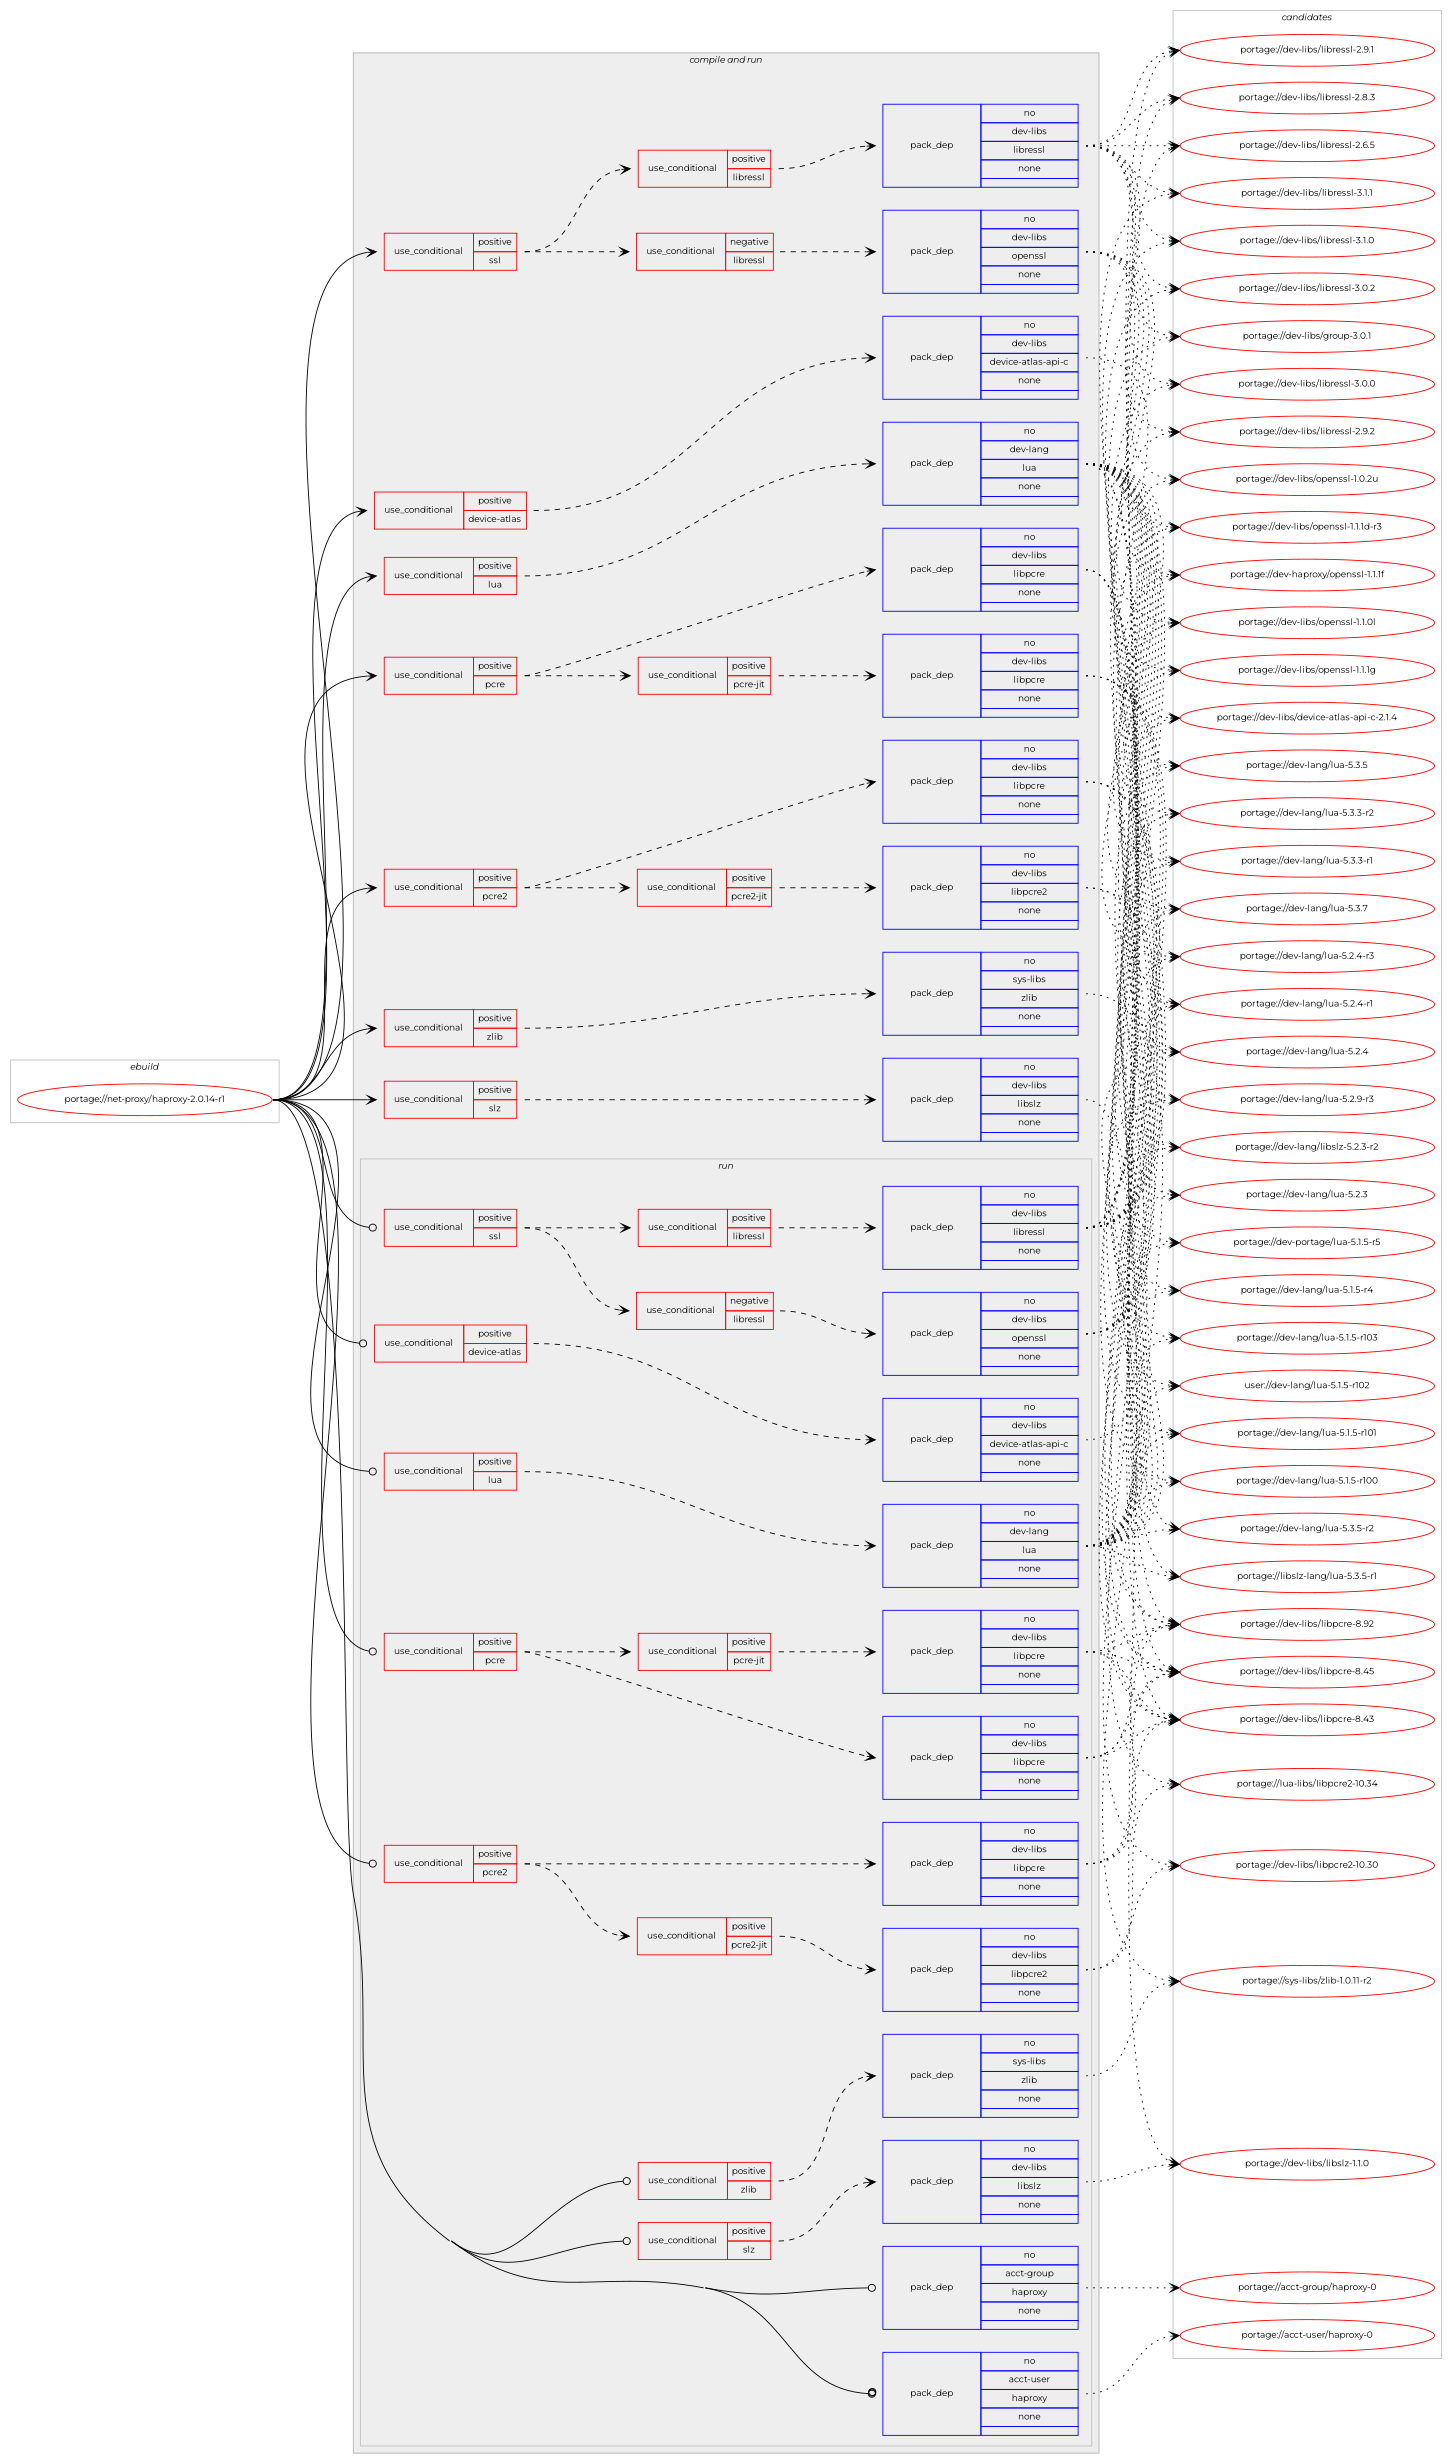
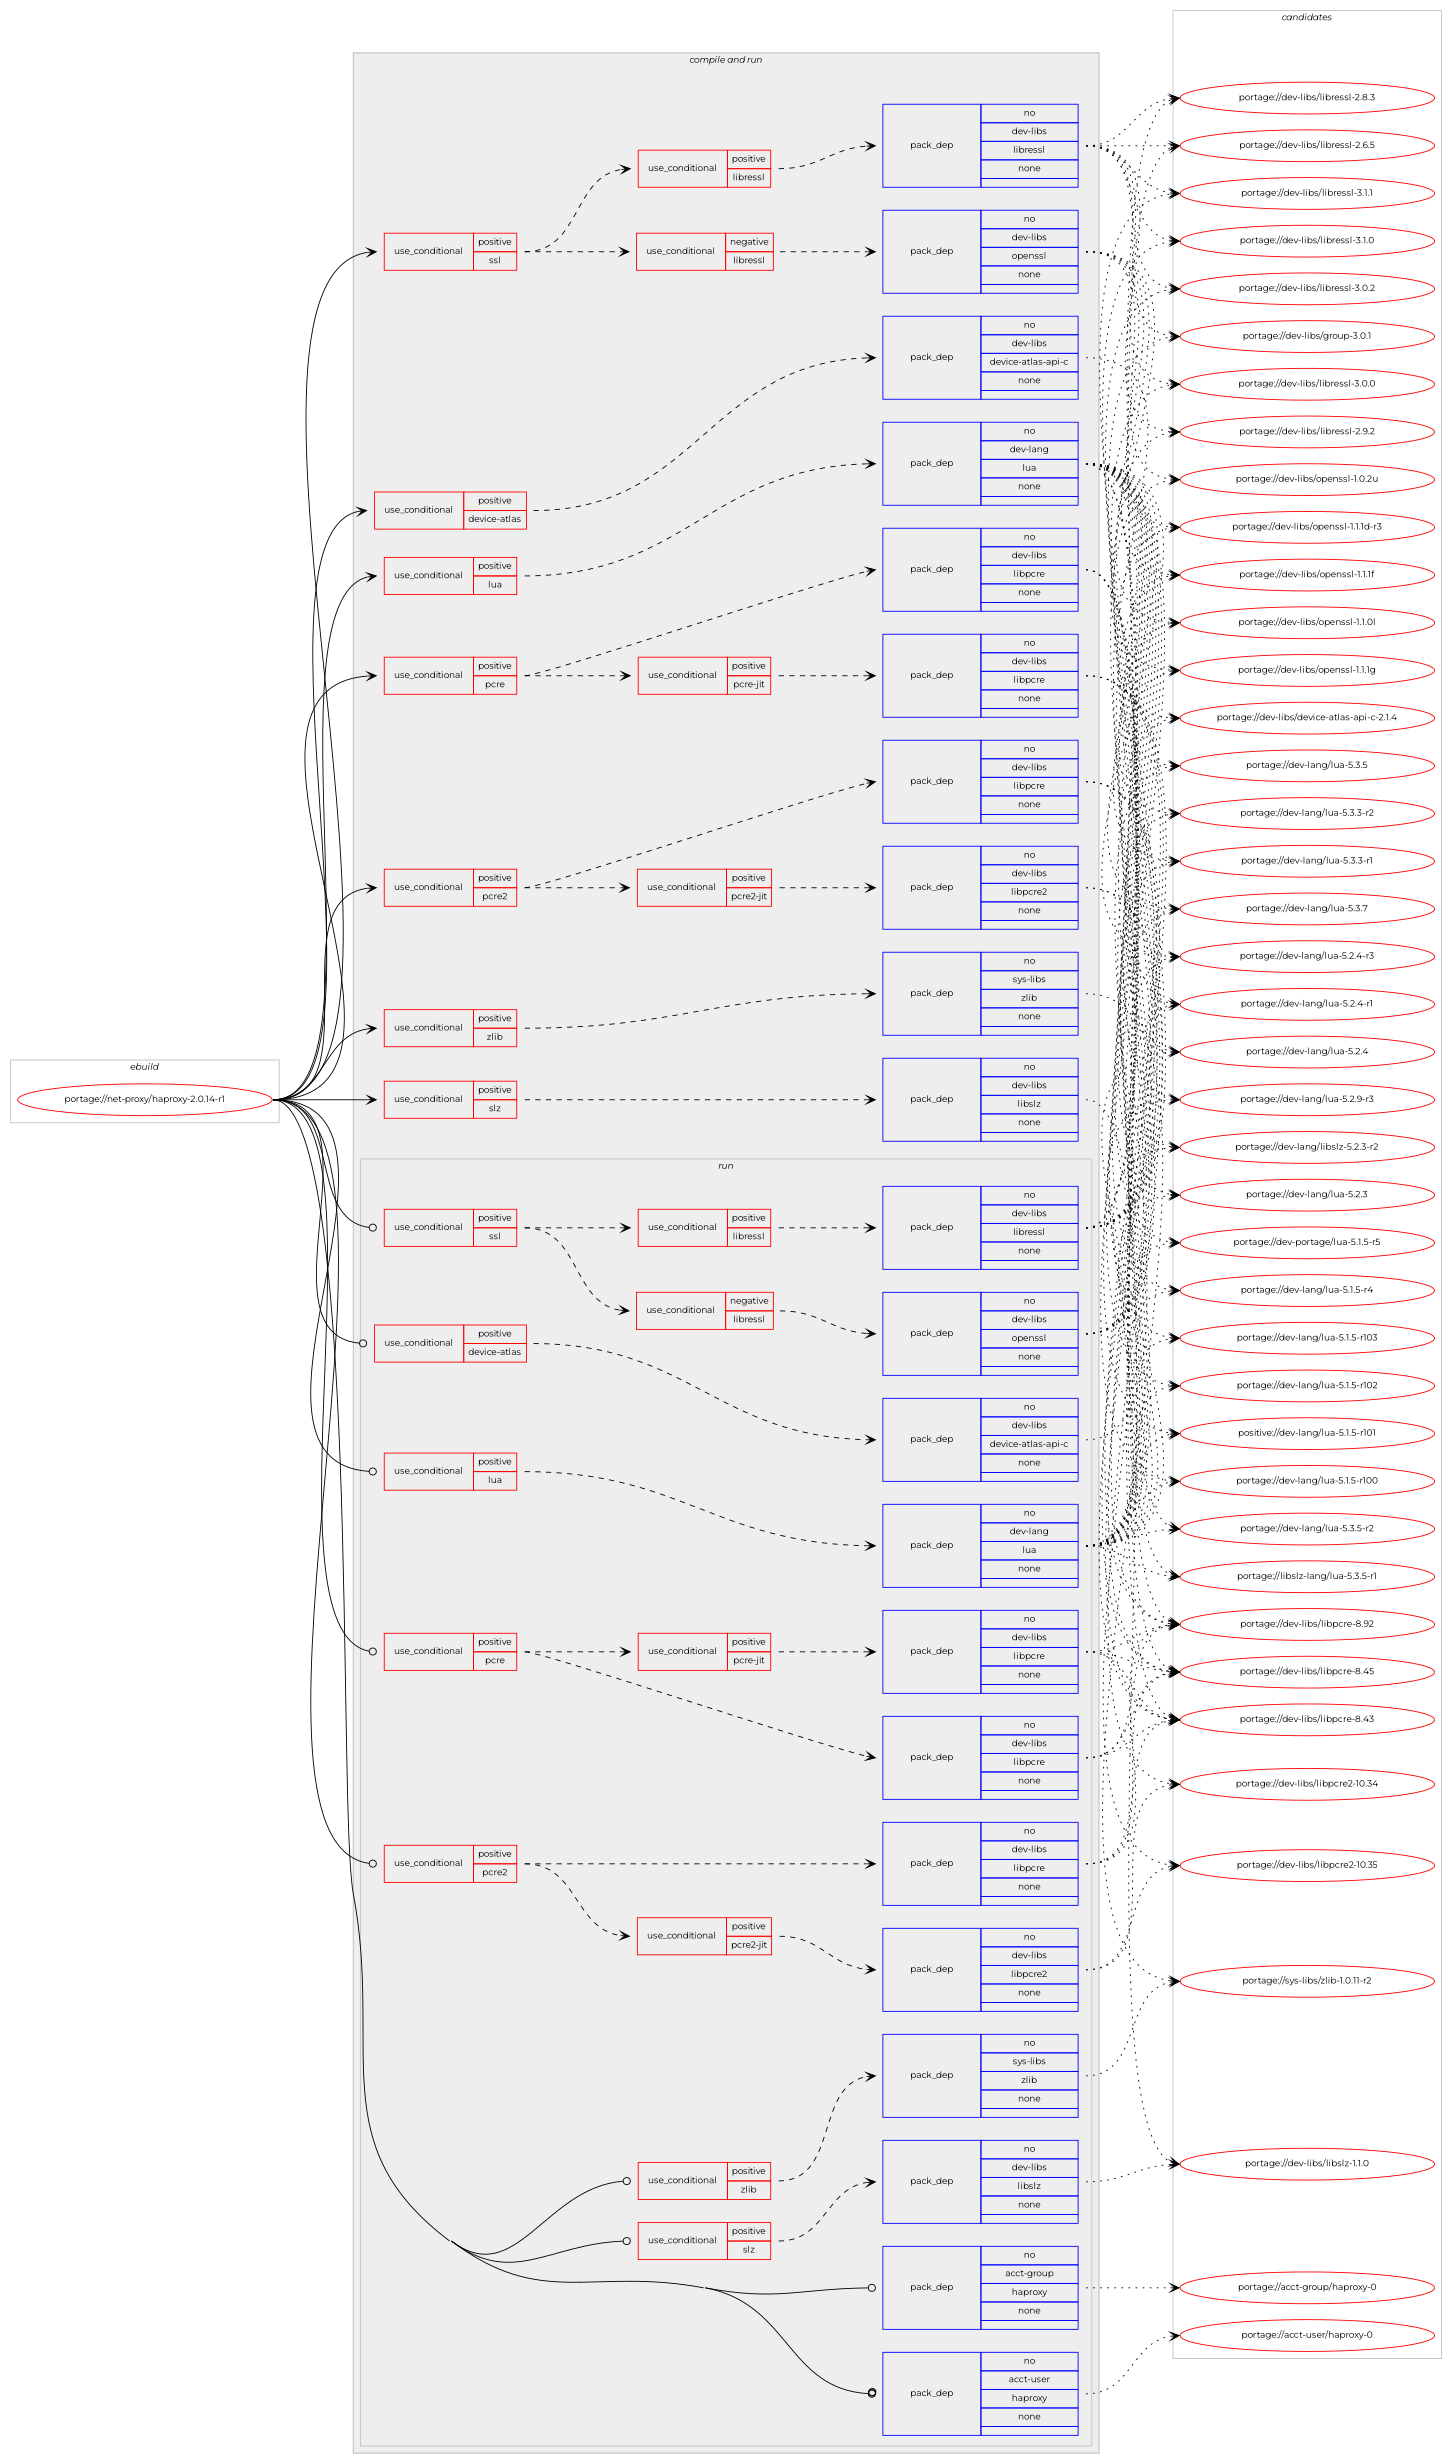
node "portage://dev-libs/libressl-2.9.1": removed
node "portage://dev-haproxy/openssl-1.1.1f": label "portage://dev-haproxy/openssl-1.1.1f" -> "portage://dev-libs/openssl-1.1.1f"
node "user://dev-lang/lua-5.1.5-r102": label "user://dev-lang/lua-5.1.5-r102" -> "portage://dev-lang/lua-5.1.5-r102"
node "portage://dev-lang/lua-5.1.5-r101": label "portage://dev-lang/lua-5.1.5-r101" -> "positive://dev-lang/lua-5.1.5-r101"
node "portage://lua-libs/libpcre2-10.34": label "portage://lua-libs/libpcre2-10.34" -> "portage://dev-libs/libpcre2-10.34"
node "portage://dev-libs/libpcre2-10.30": label "portage://dev-libs/libpcre2-10.30" -> "portage://dev-libs/libpcre2-10.35"
